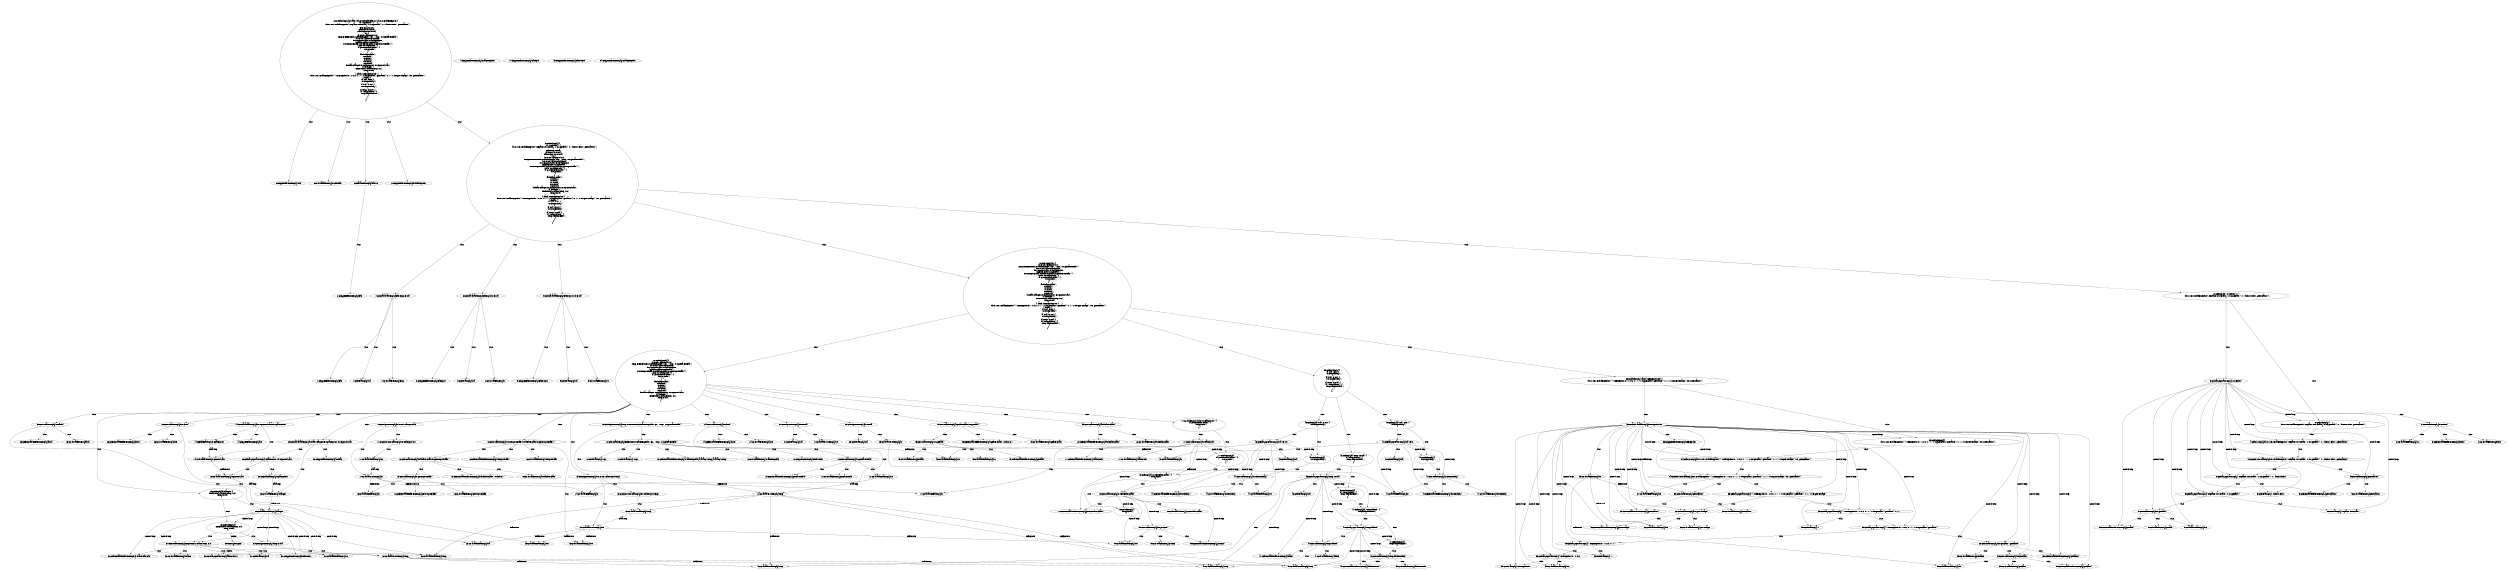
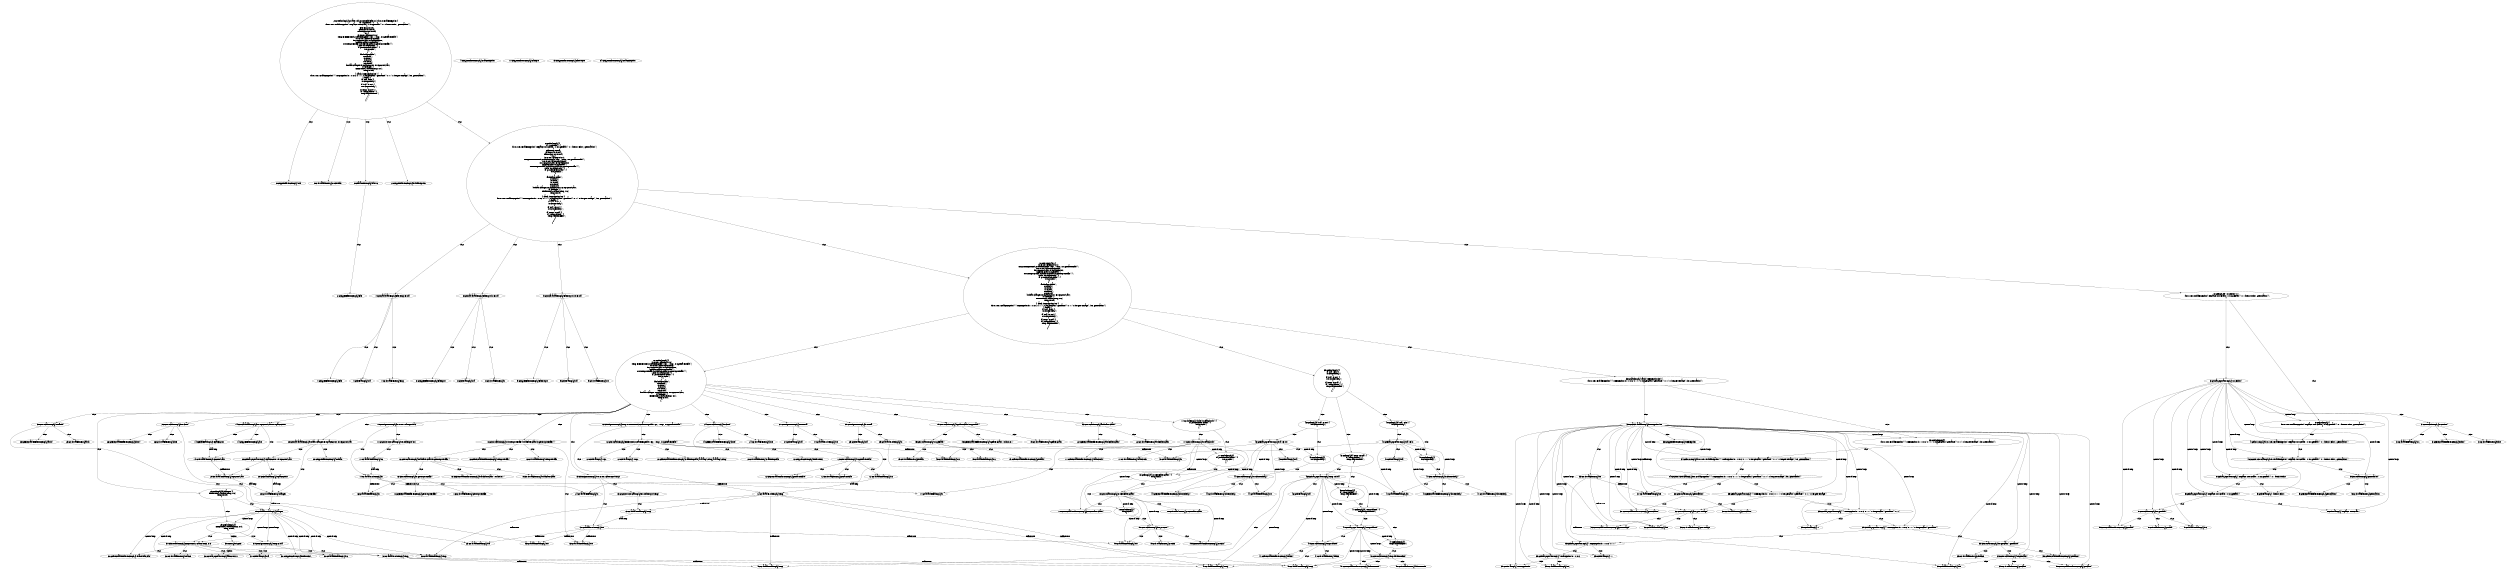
edge "18:CtBlockImpl@{ out.process(); }" -> "19:CtInvocationImpl@out.process()": added, label "AST"
